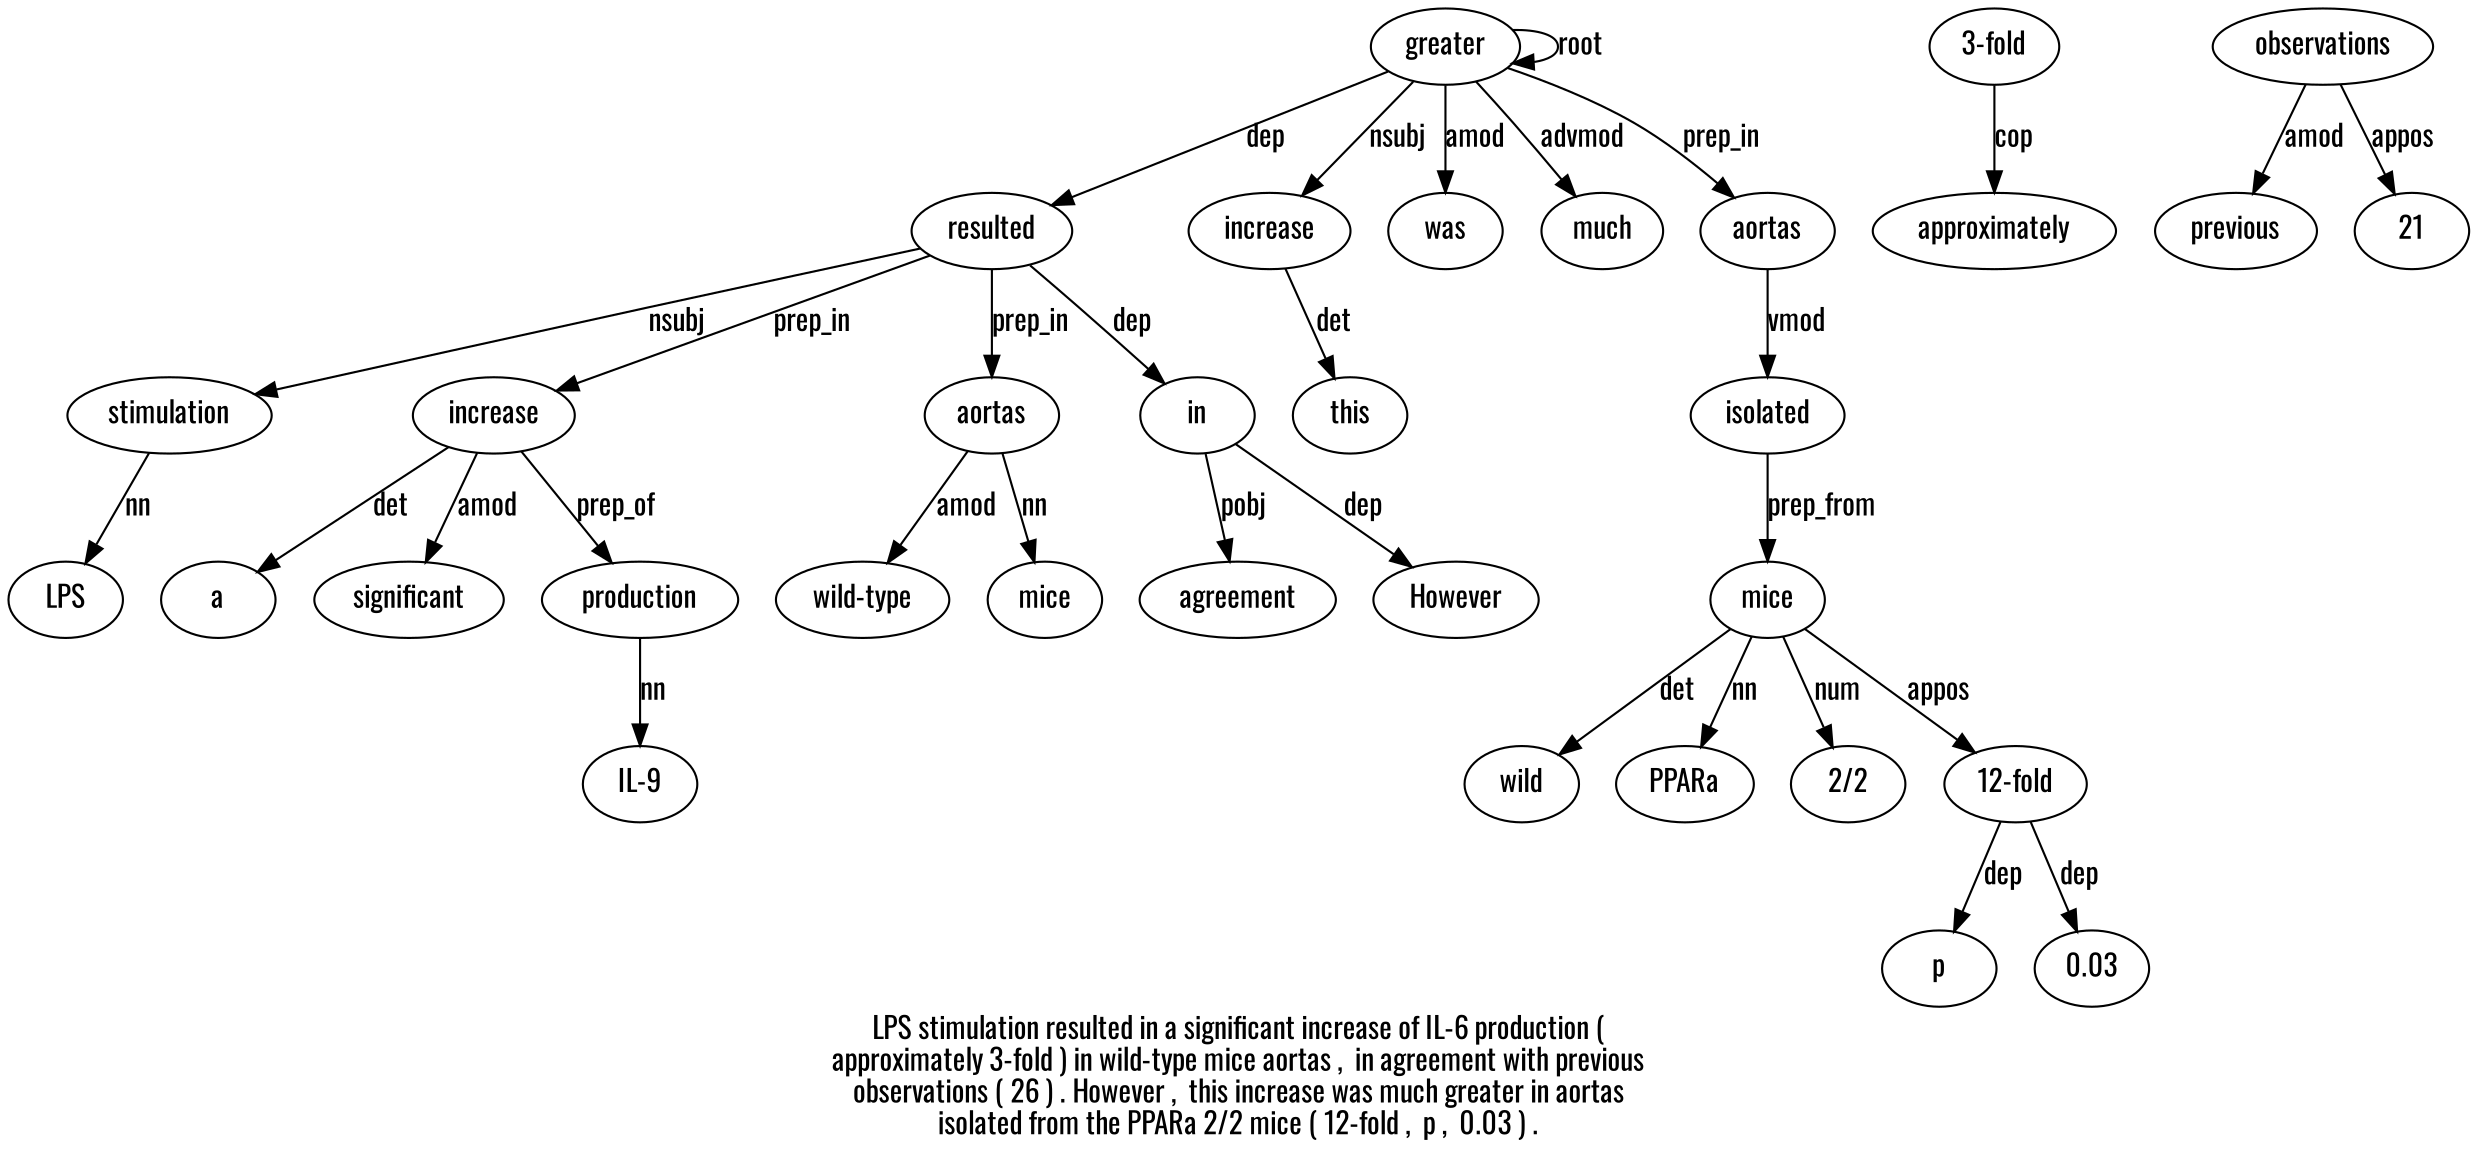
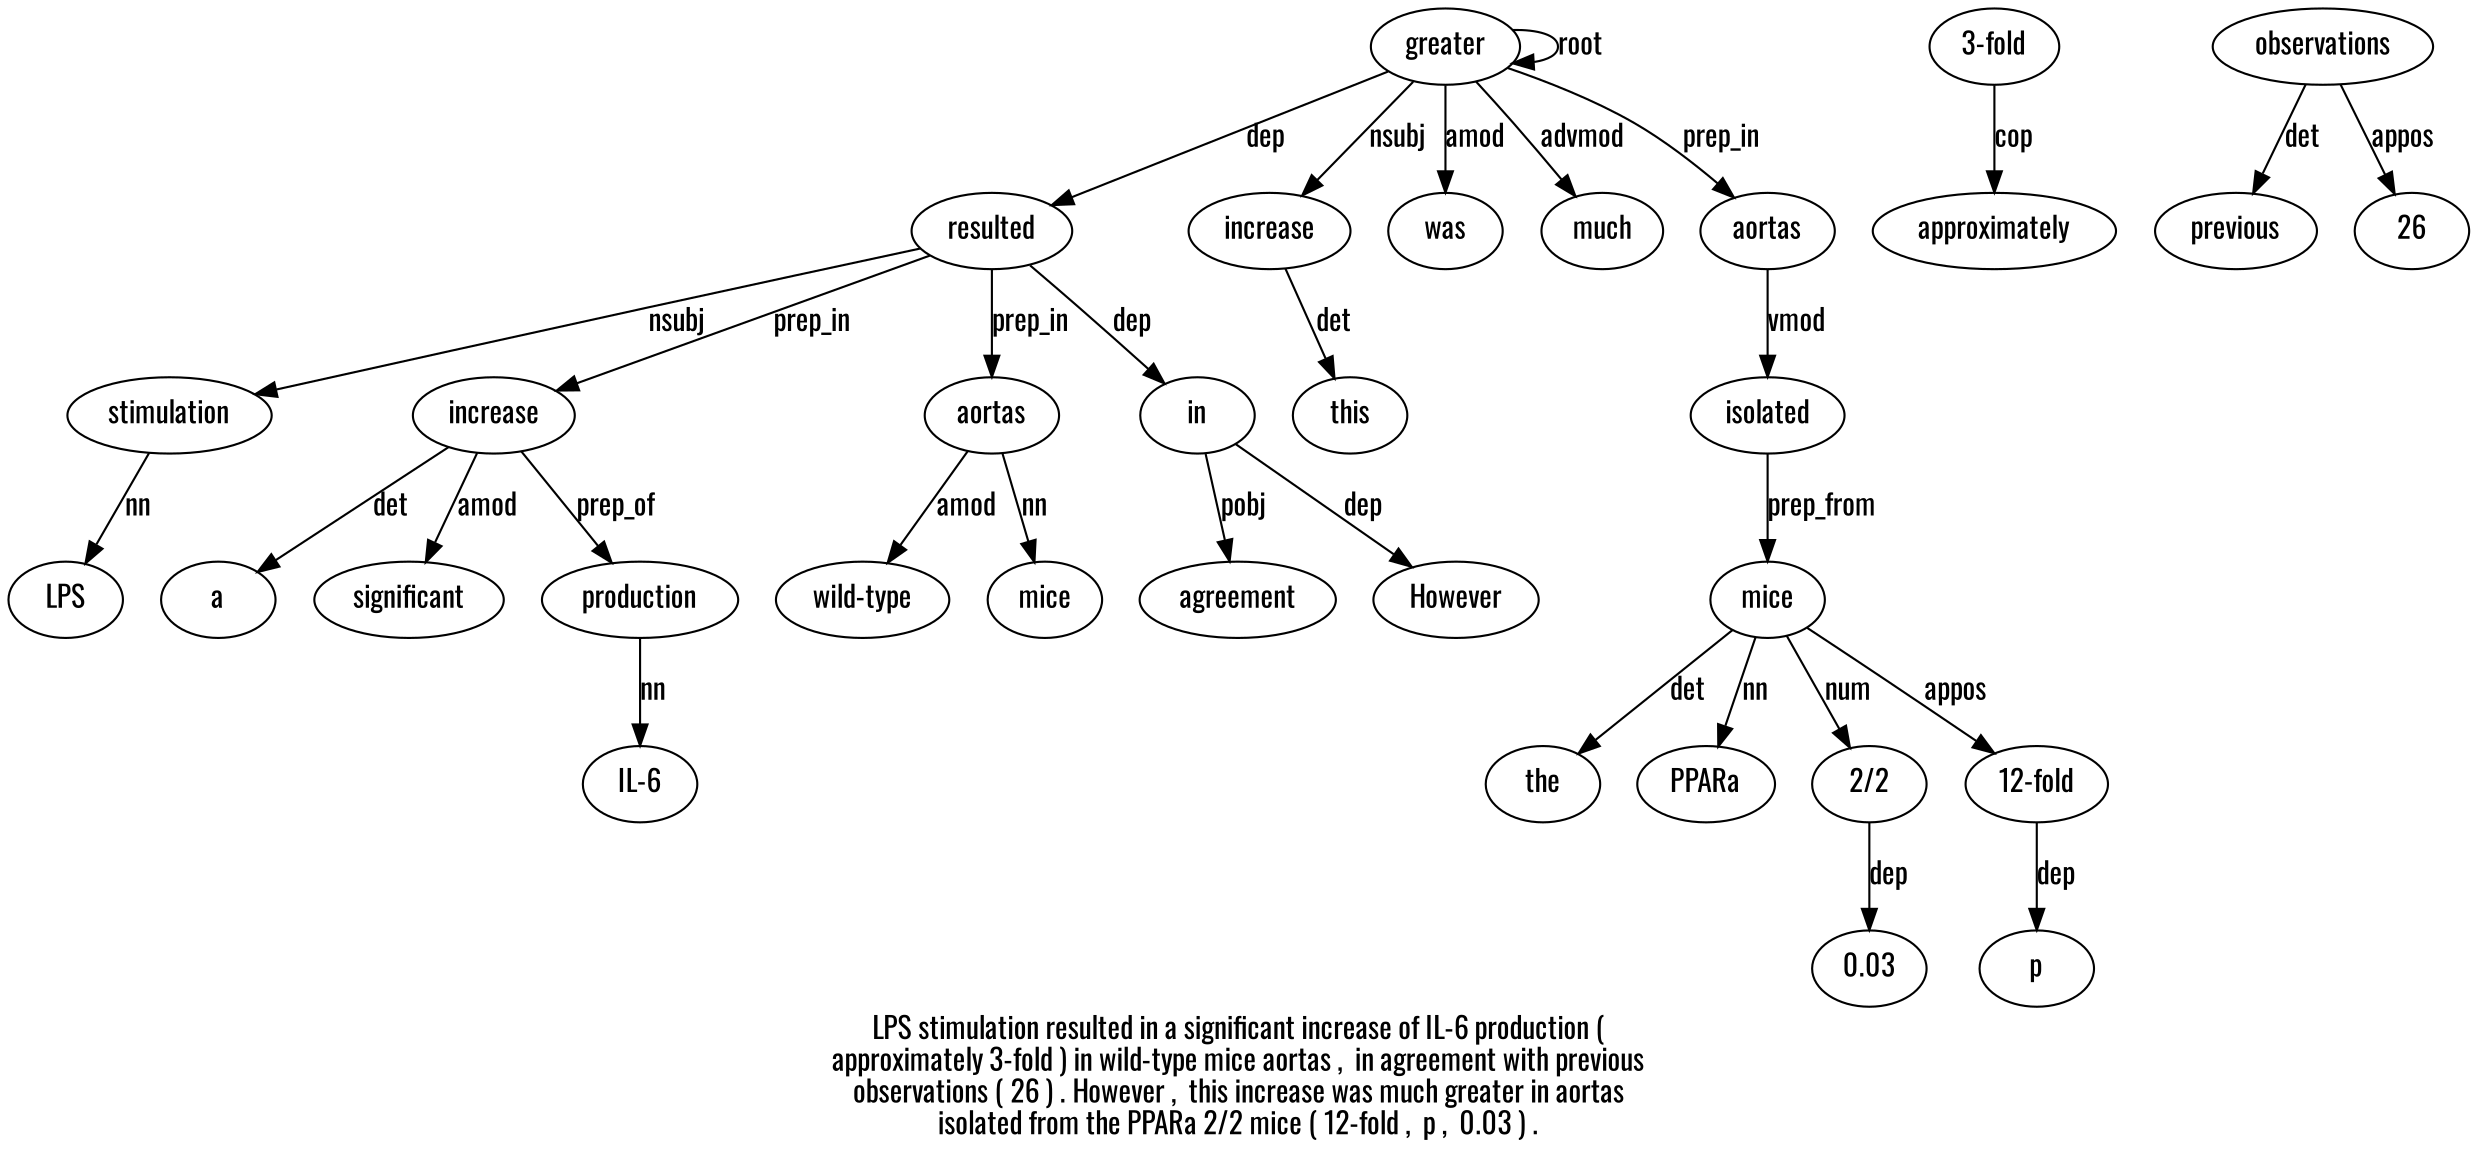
edge "observations" -> "previous": label "amod" -> "det"
node "21": label "21" -> "26"
node "IL-9": label "IL-9" -> "IL-6"
node "wild": label "wild" -> "the"
edge "12-fold" -> "0.03": now "2/2" -> "0.03"
